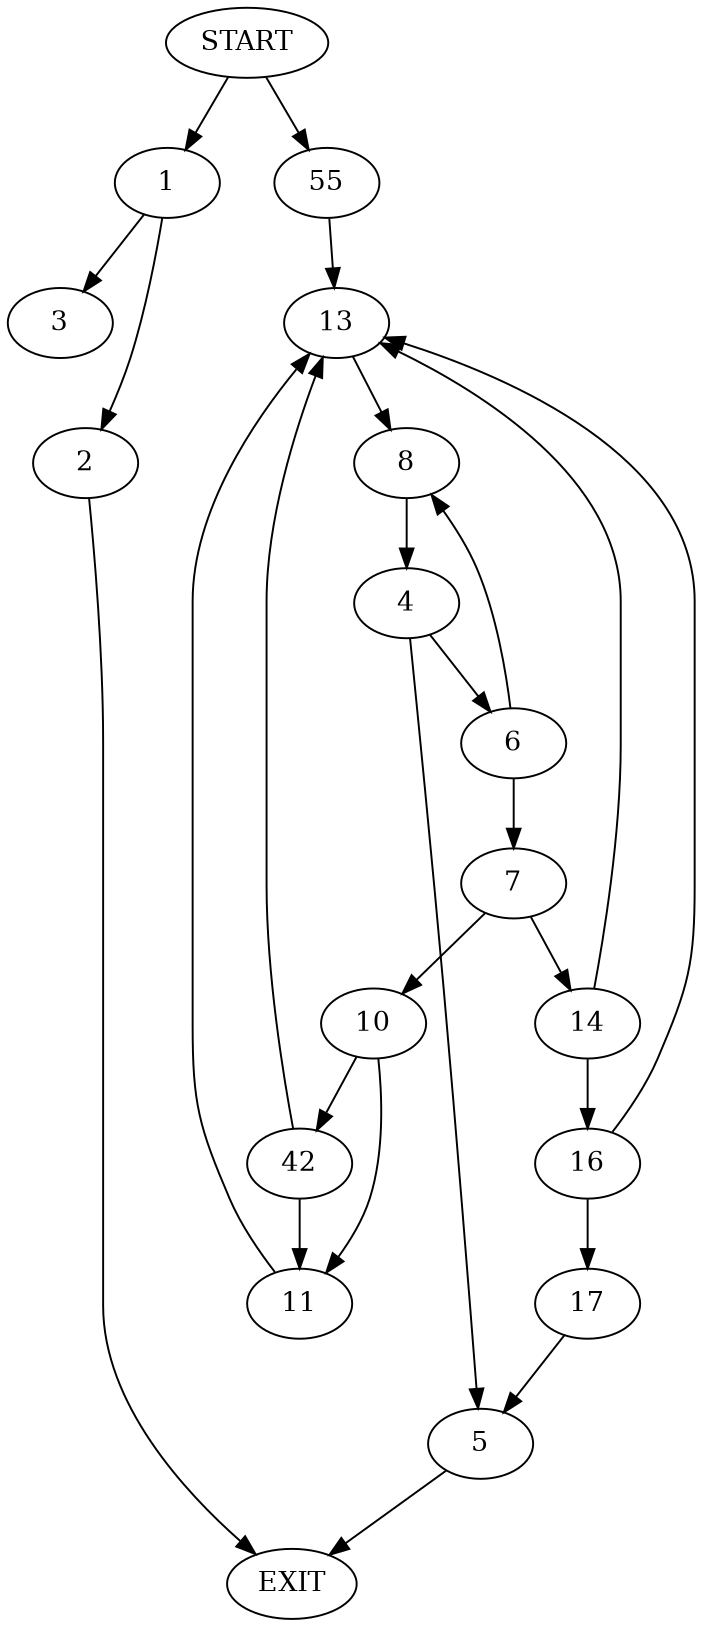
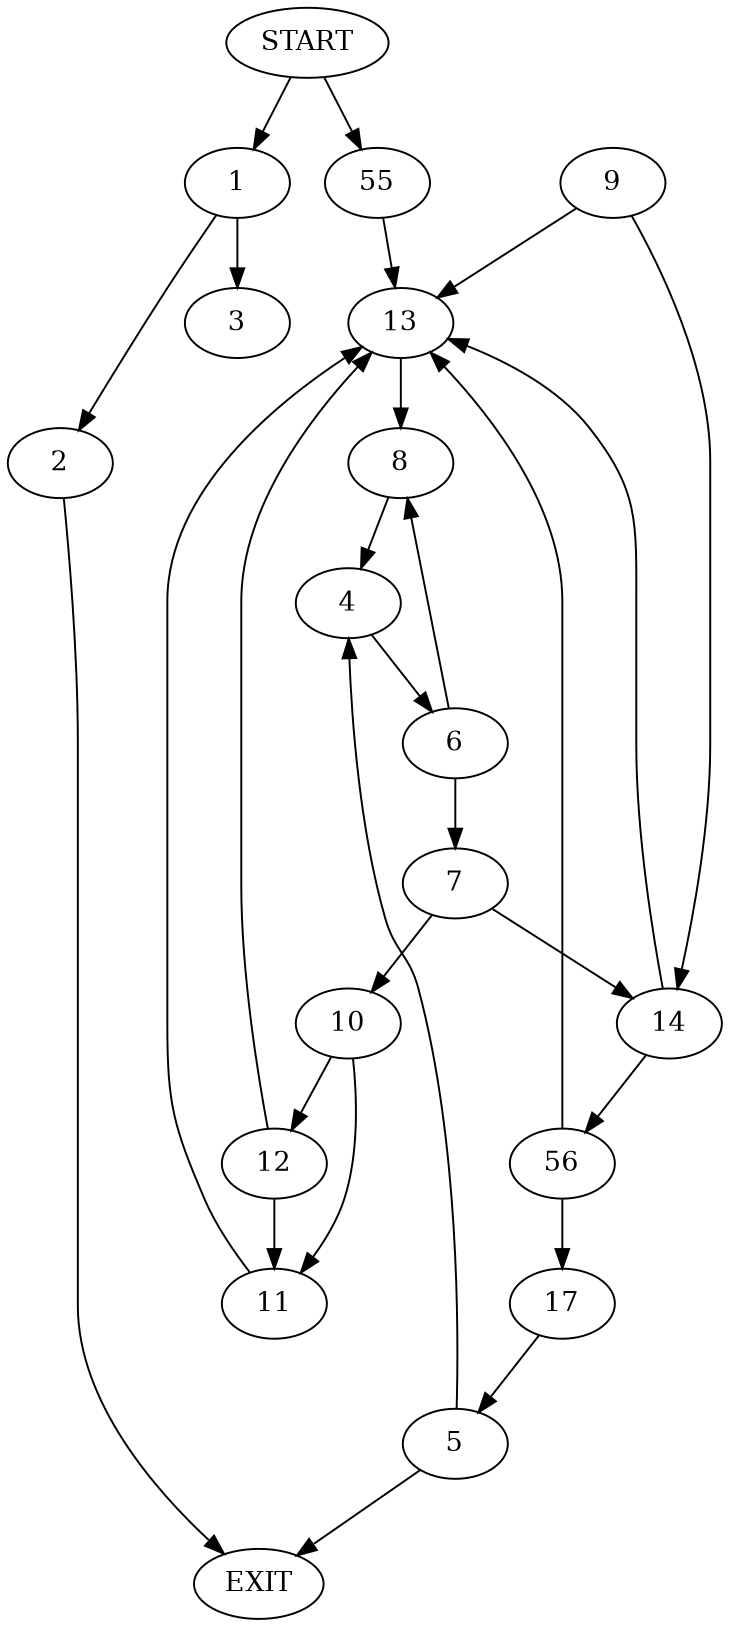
node "9": added
edge "4" -> "5": reversed
node "42": label "42" -> "12"
node "16": label "16" -> "56"
